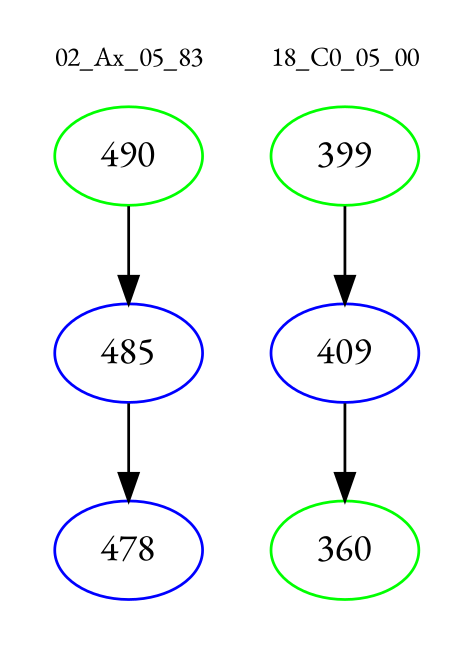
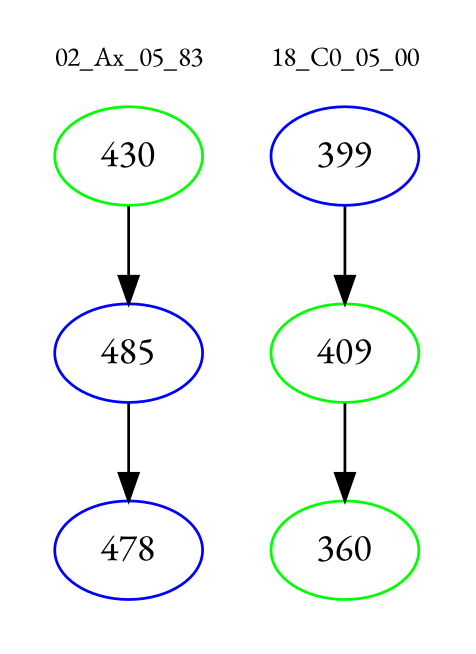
node "490": label "490" -> "430"
node "399": color green -> blue
node "409": color blue -> green
